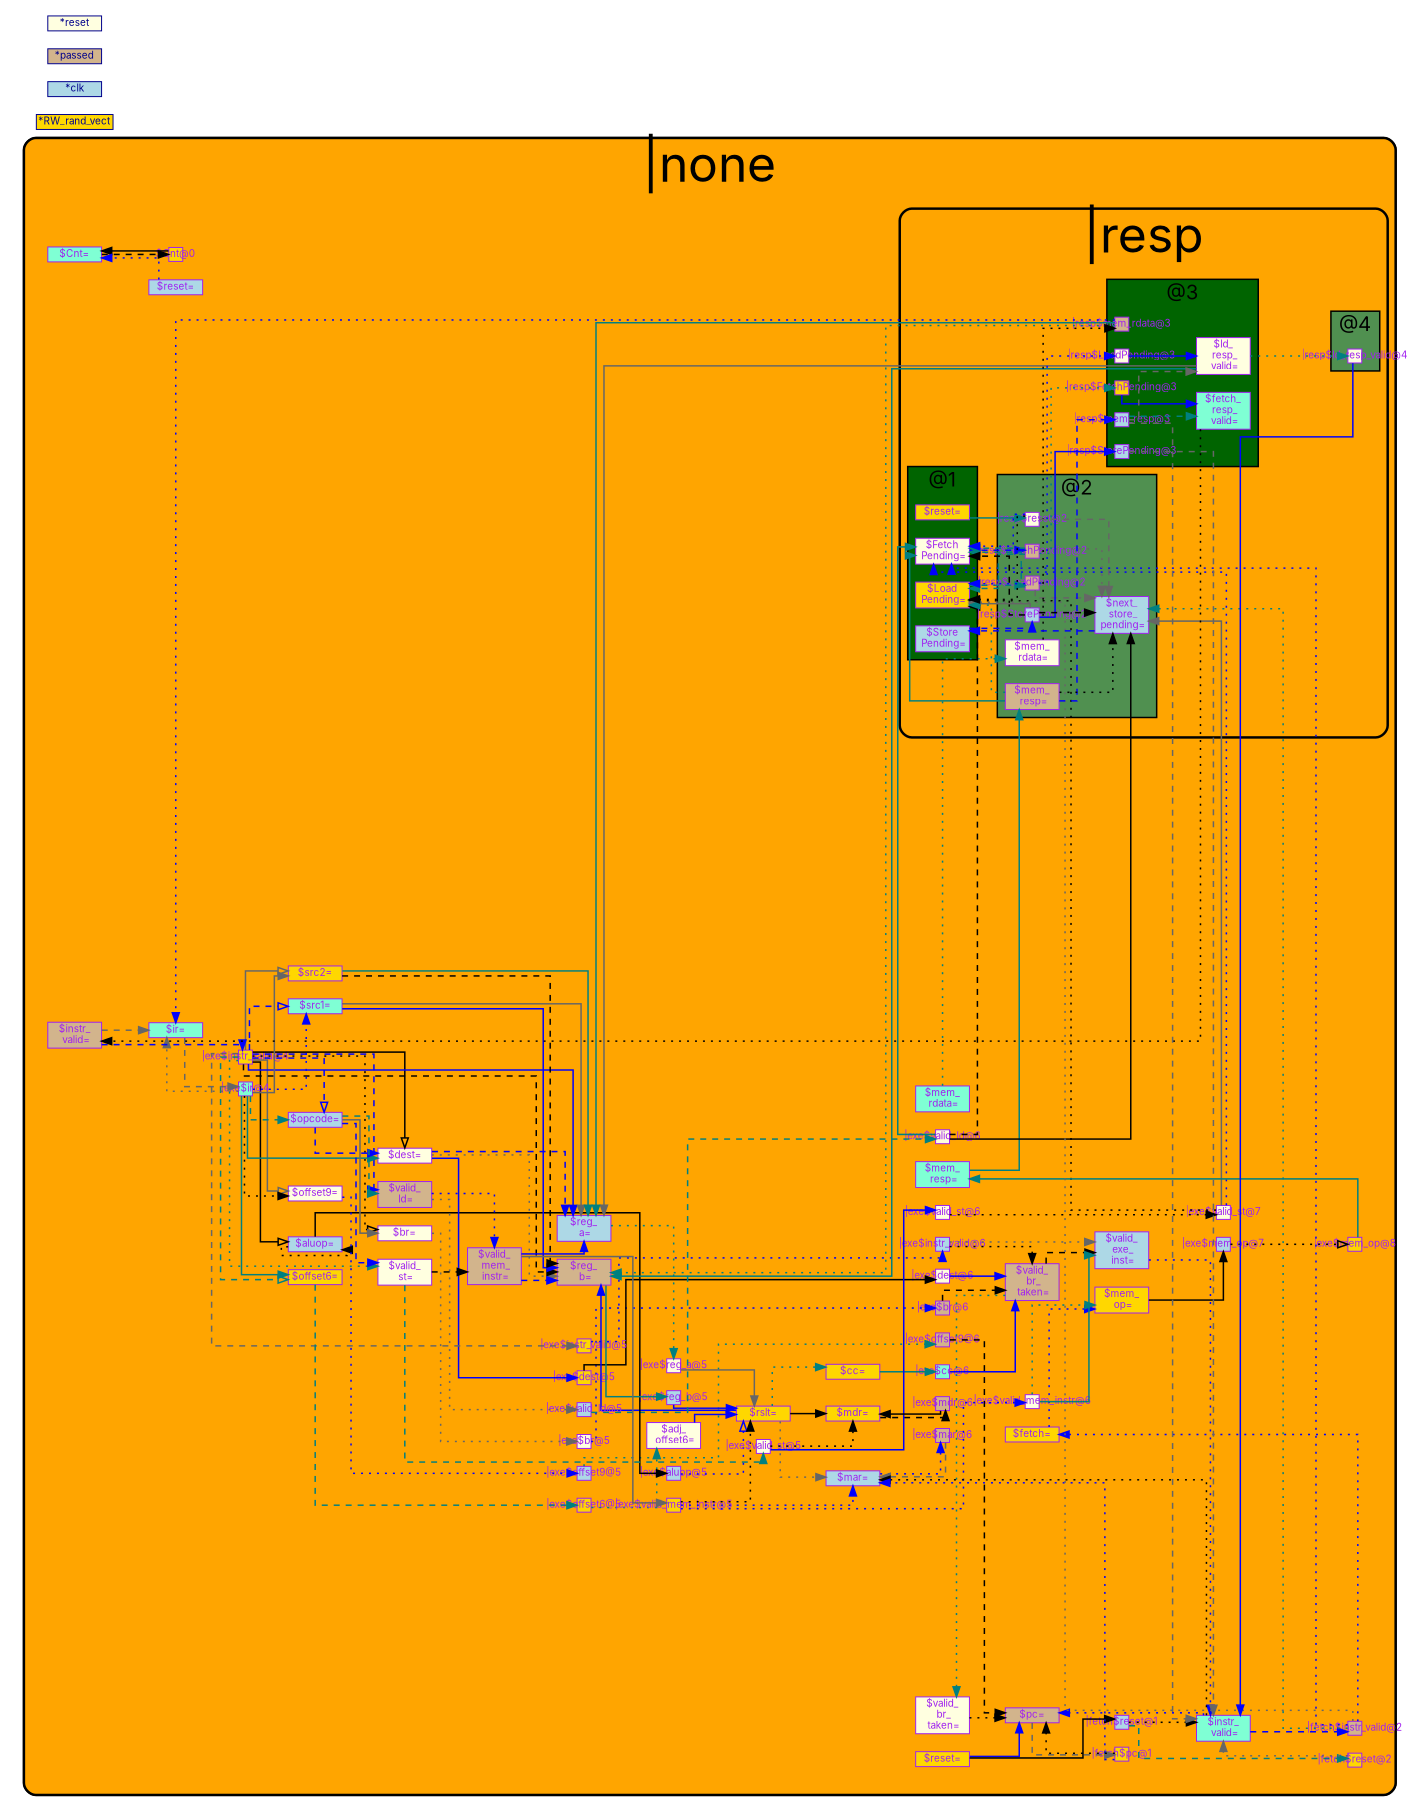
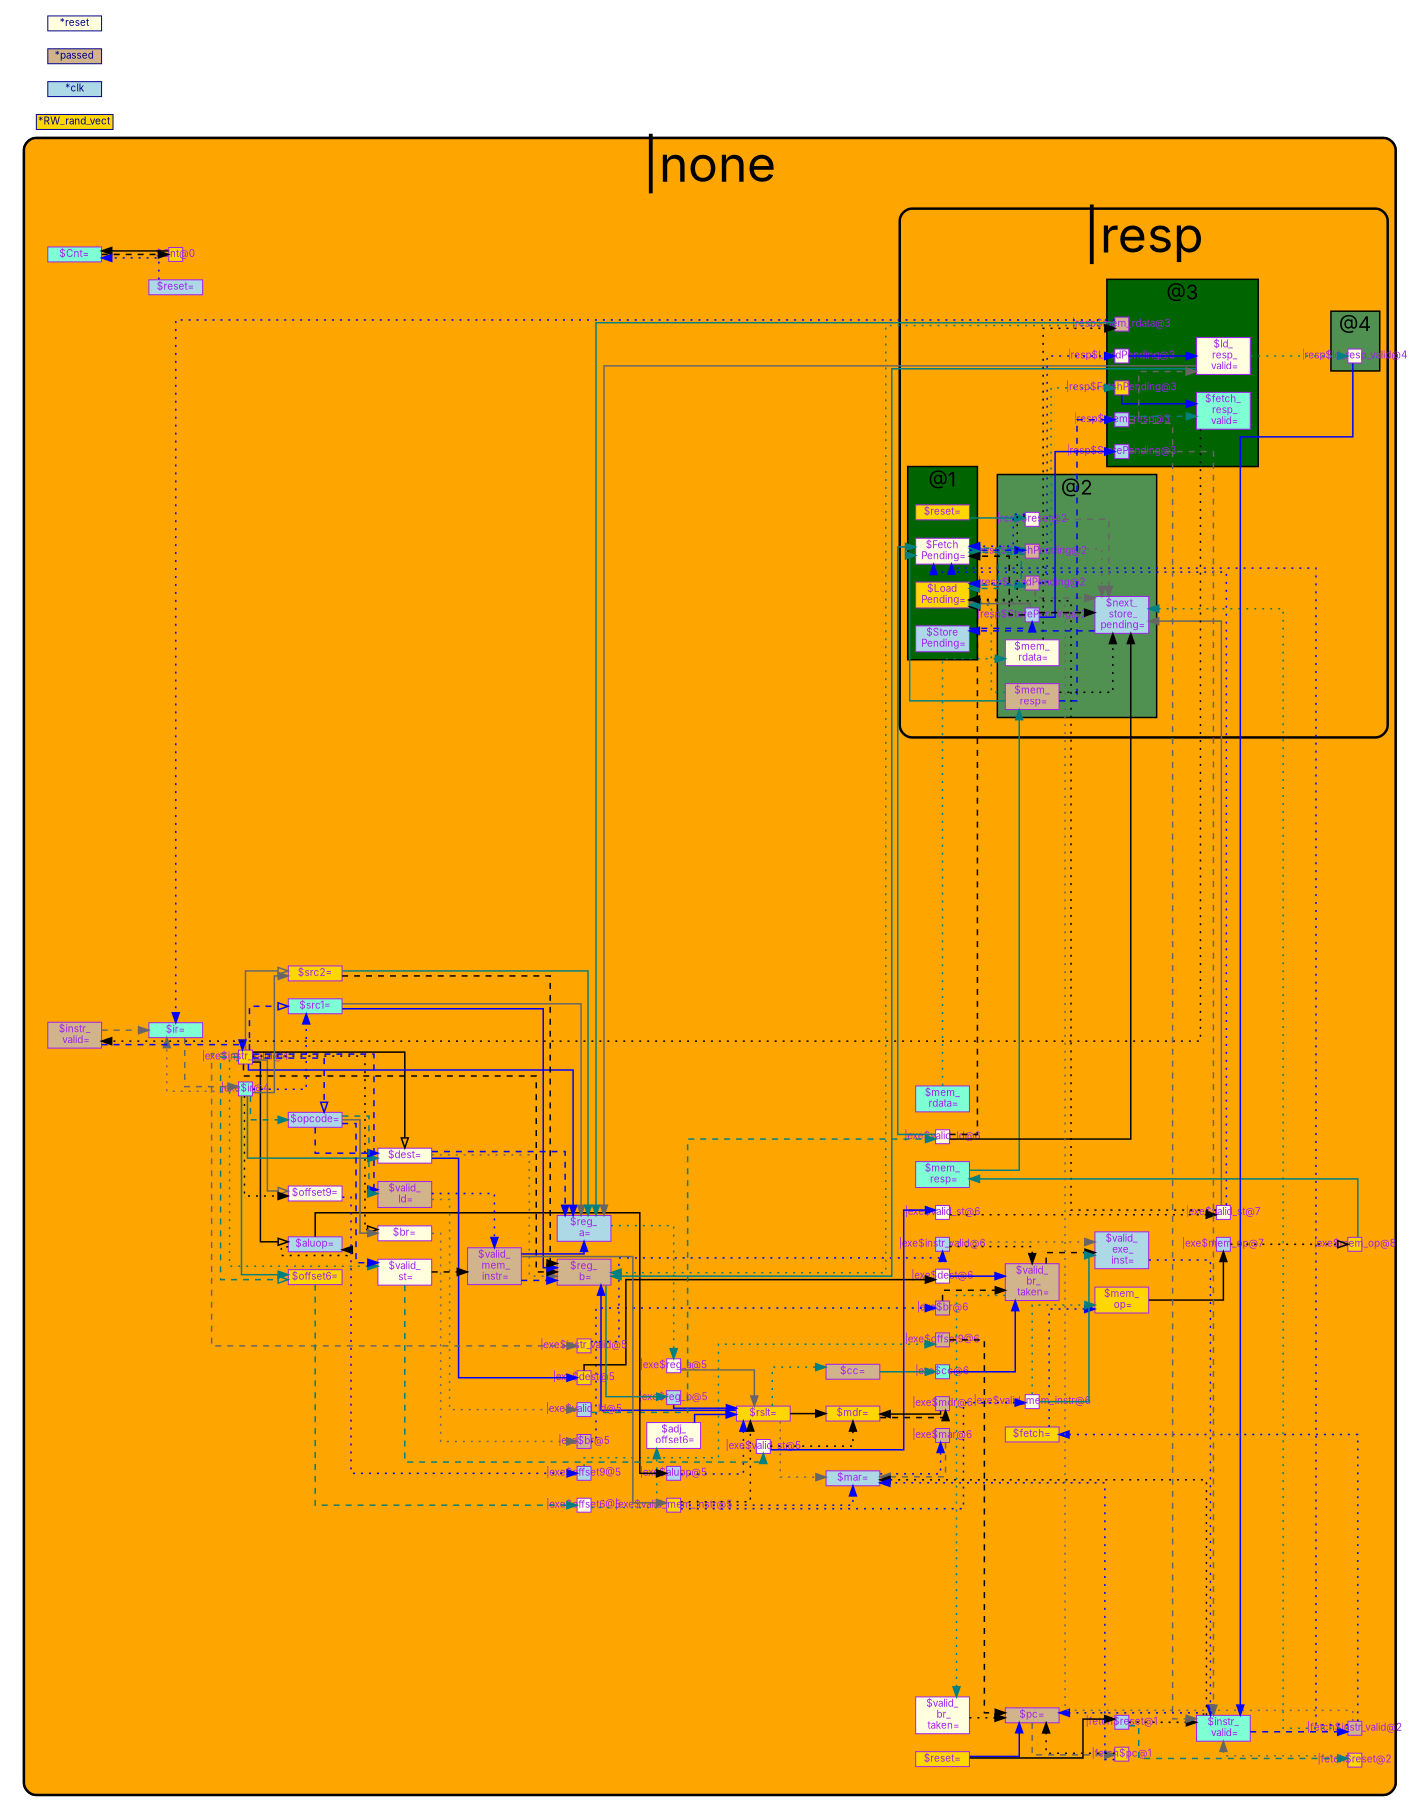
node "$cc=": fillcolor gold -> tan
node "|exe$br@5": fillcolor lightyellow -> tan
edge "|exe$aluop@5" -> "$rslt=": arrowhead empty -> normal
node "|exe$offset6@5": fillcolor gold -> lightyellow
